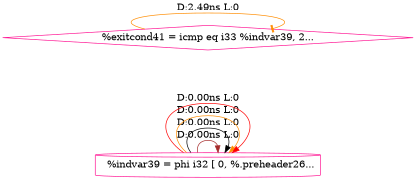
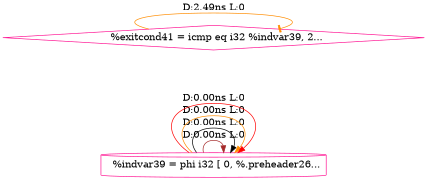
node "%exitcond41 = icmp eq i33 %indvar39, 2...": label "%exitcond41 = icmp eq i33 %indvar39, 2..." -> "%exitcond41 = icmp eq i32 %indvar39, 2..."
